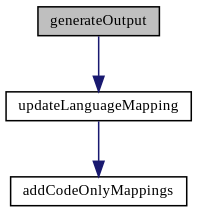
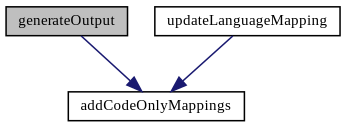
edge "generateOutput" -> "updateLanguageMapping": now "generateOutput" -> "addCodeOnlyMappings"
